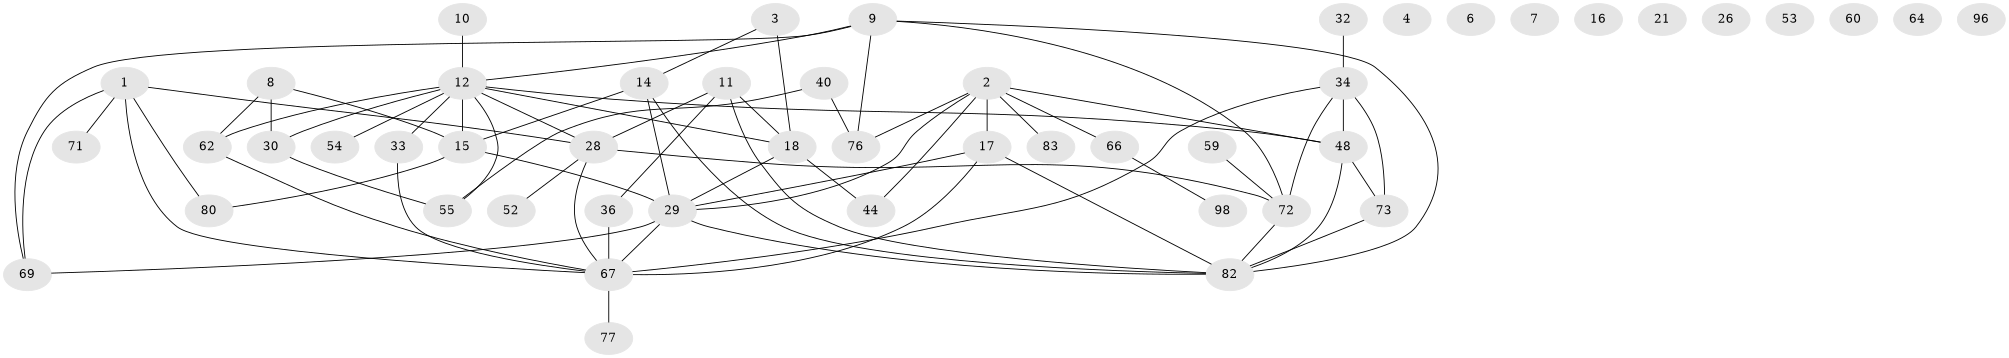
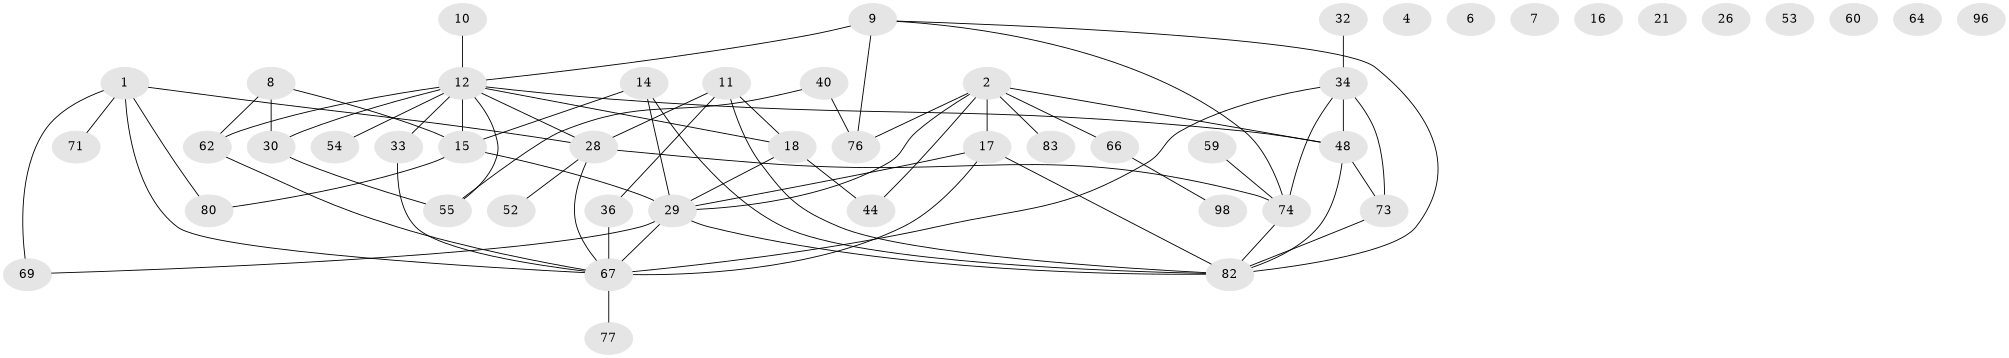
node "3": removed
edge "9" -- "69": removed
node "72": label "72" -> "74"
